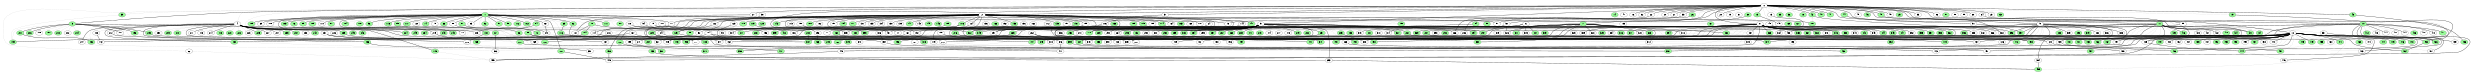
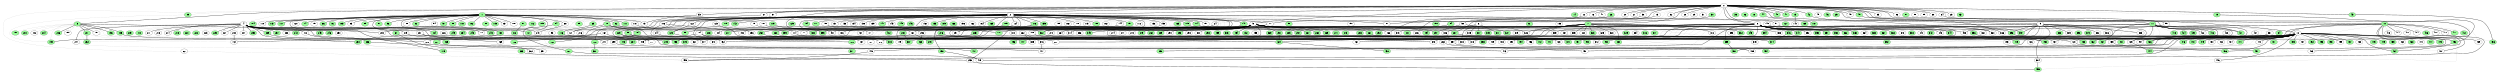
edge "88" -- "72": now "1" -- "72"
edge "8" -- "337": style bold -> dotted
edge "94" -- "335": removed
